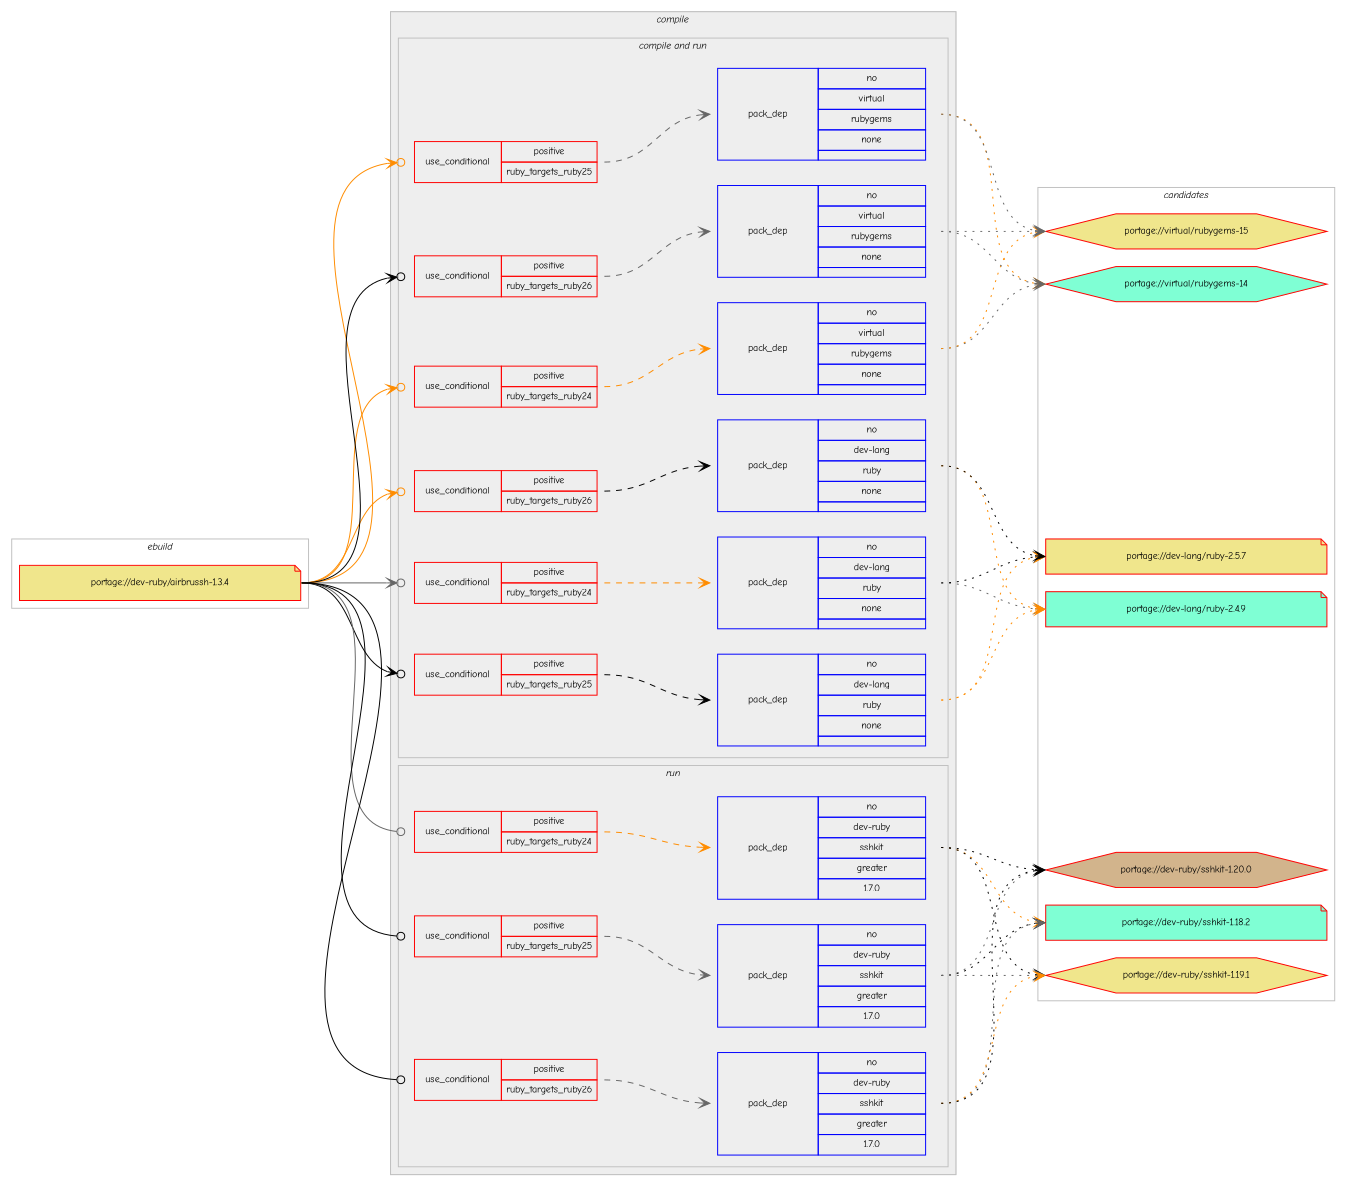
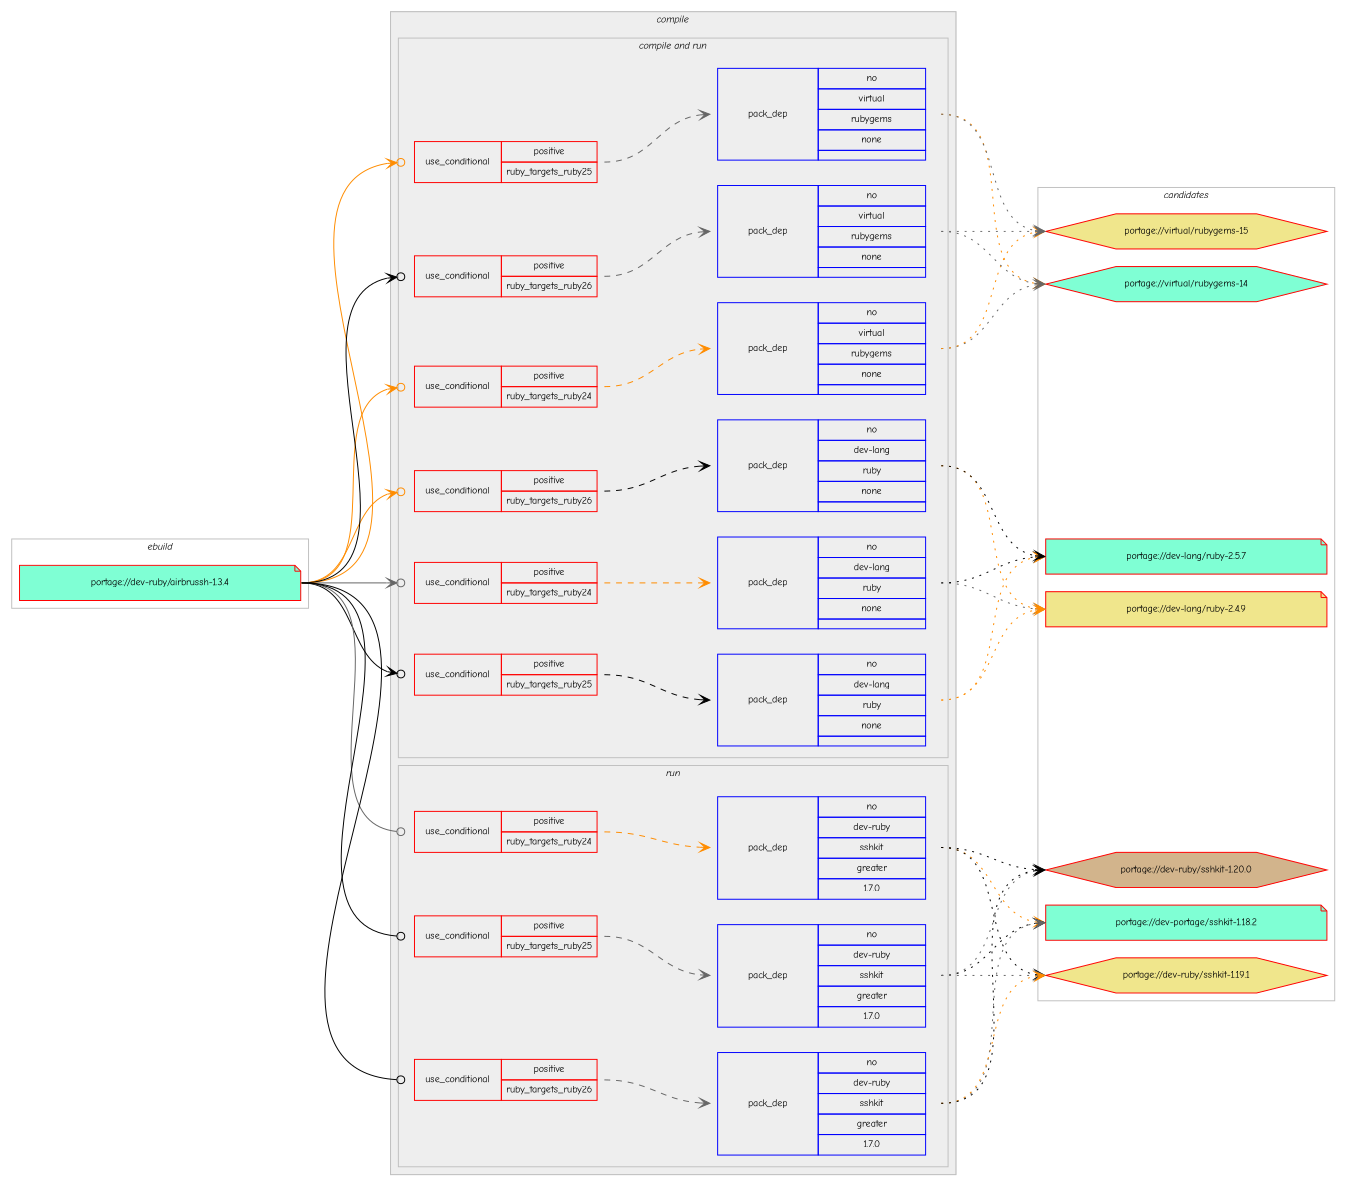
node "portage://dev-lang/ruby-2.5.7": fillcolor khaki -> aquamarine
node "portage://dev-ruby/airbrussh-1.3.4": fillcolor khaki -> aquamarine
node "portage://dev-lang/ruby-2.4.9": fillcolor aquamarine -> khaki
node "portage://dev-ruby/sshkit-1.18.2": label "portage://dev-ruby/sshkit-1.18.2" -> "portage://dev-portage/sshkit-1.18.2"
